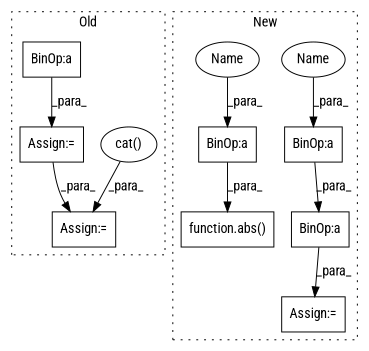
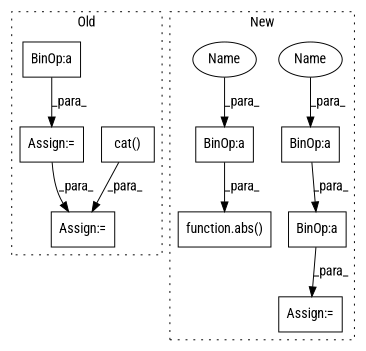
node "cat()": shape ellipse -> box
